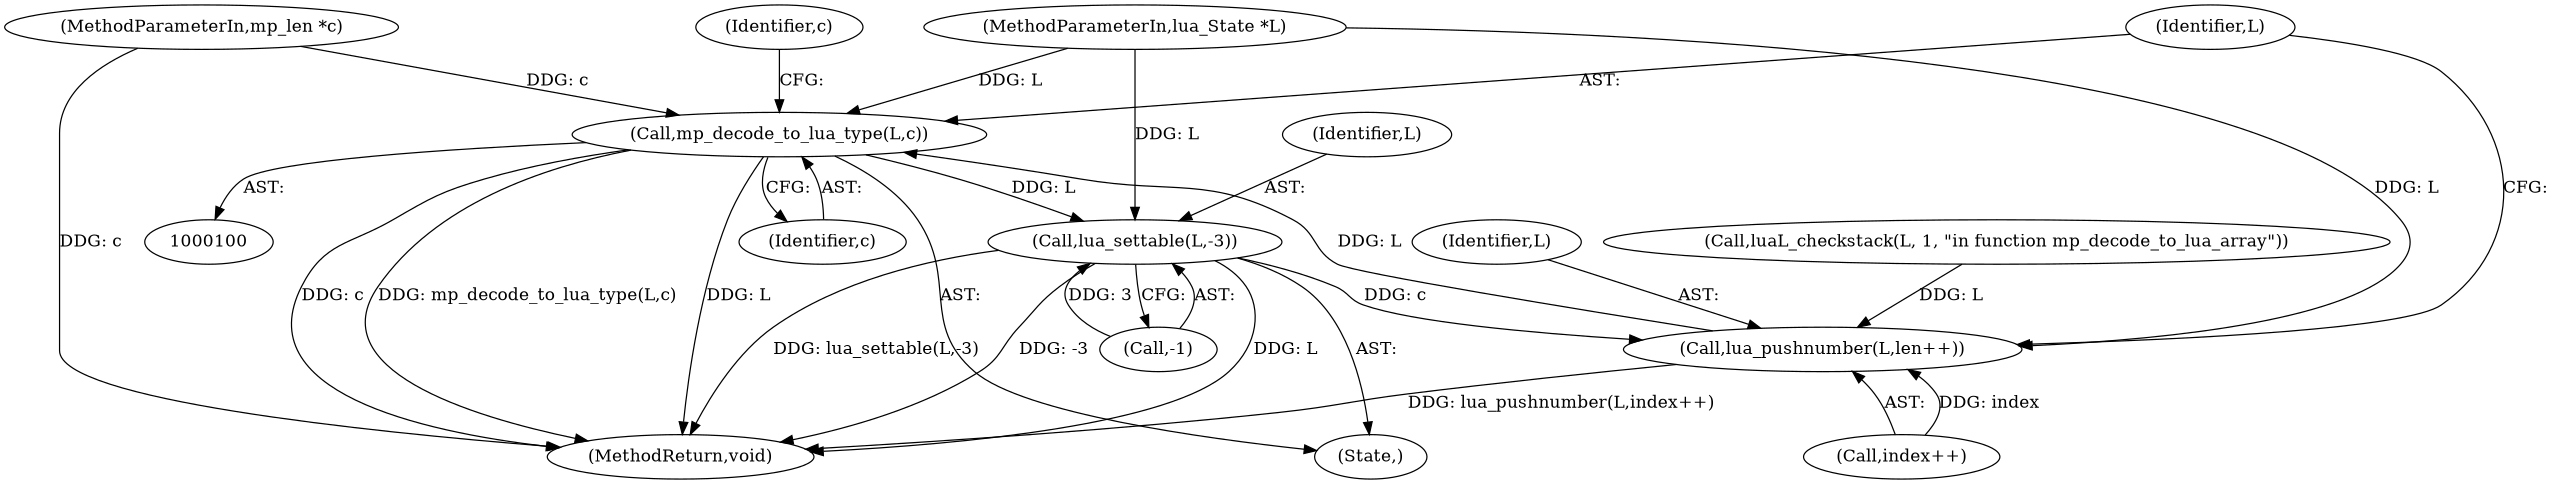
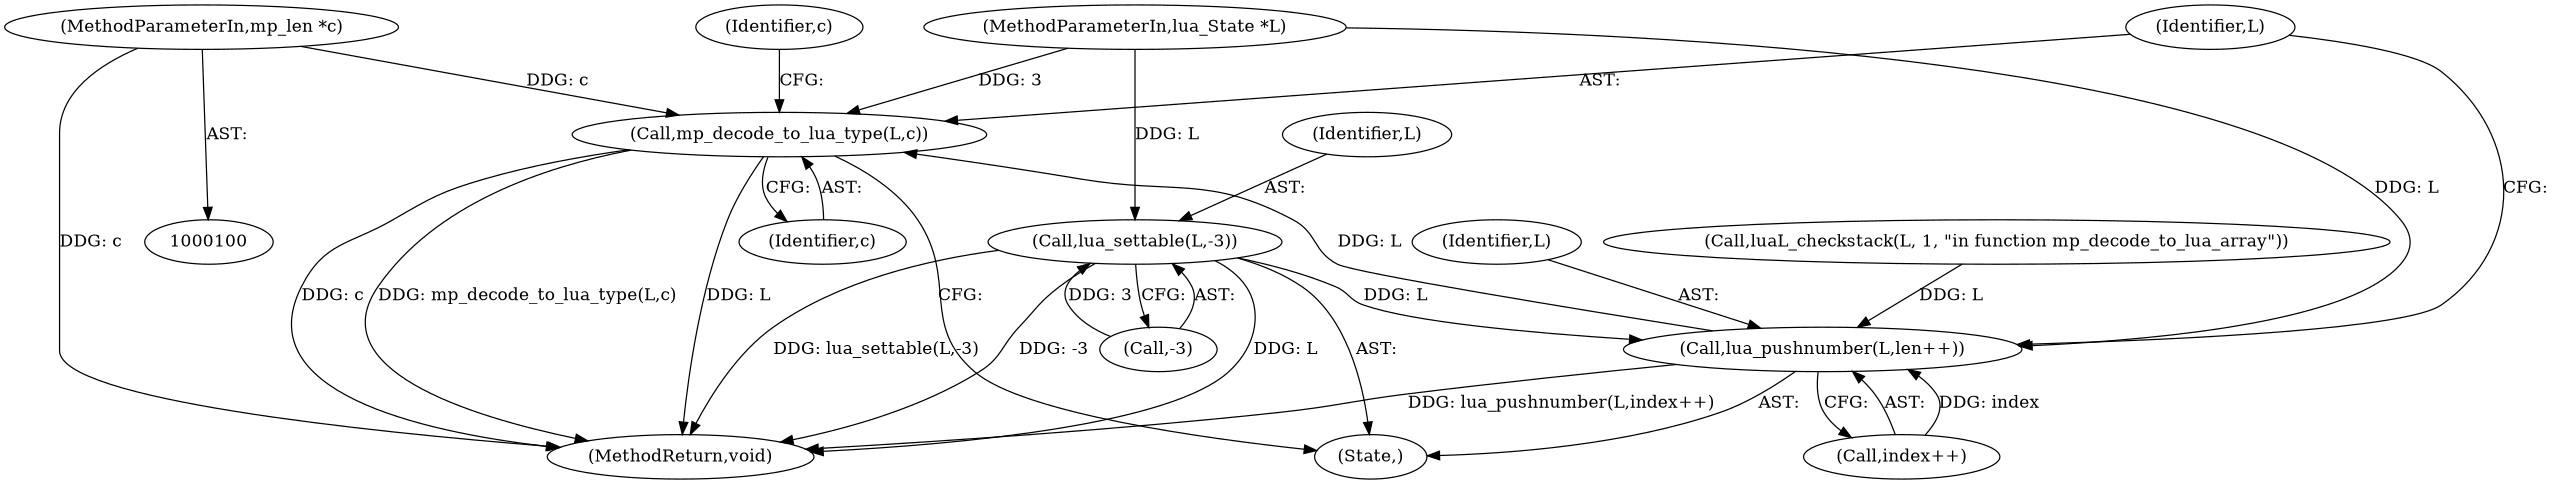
edge "(MethodParameterIn,lua_State *L)" -> "(Call,mp_decode_to_lua_type(L,c))": label "DDG: L" -> "DDG: 3"
edge "(Call,mp_decode_to_lua_type(L,c))" -> "1000100": now "(MethodParameterIn,mp_len *c)" -> "1000100"
edge "(Call,mp_decode_to_lua_type(L,c))" -> "(Call,lua_settable(L,-3))": removed, label "DDG: L"
edge "(Call,mp_decode_to_lua_type(L,c))" -> "(State,)": label "AST: " -> "CFG: "
edge "(Call,lua_settable(L,-3))" -> "(Call,lua_pushnumber(L,len++))": label "DDG: c" -> "DDG: L"
node "(Call,-1)": label "(Call,-1)" -> "(Call,-3)"
edge "(Call,lua_pushnumber(L,len++))" -> "(Call,index++)": added, label "CFG:"
edge "(Call,lua_pushnumber(L,len++))" -> "(State,)": added, label "AST:"
